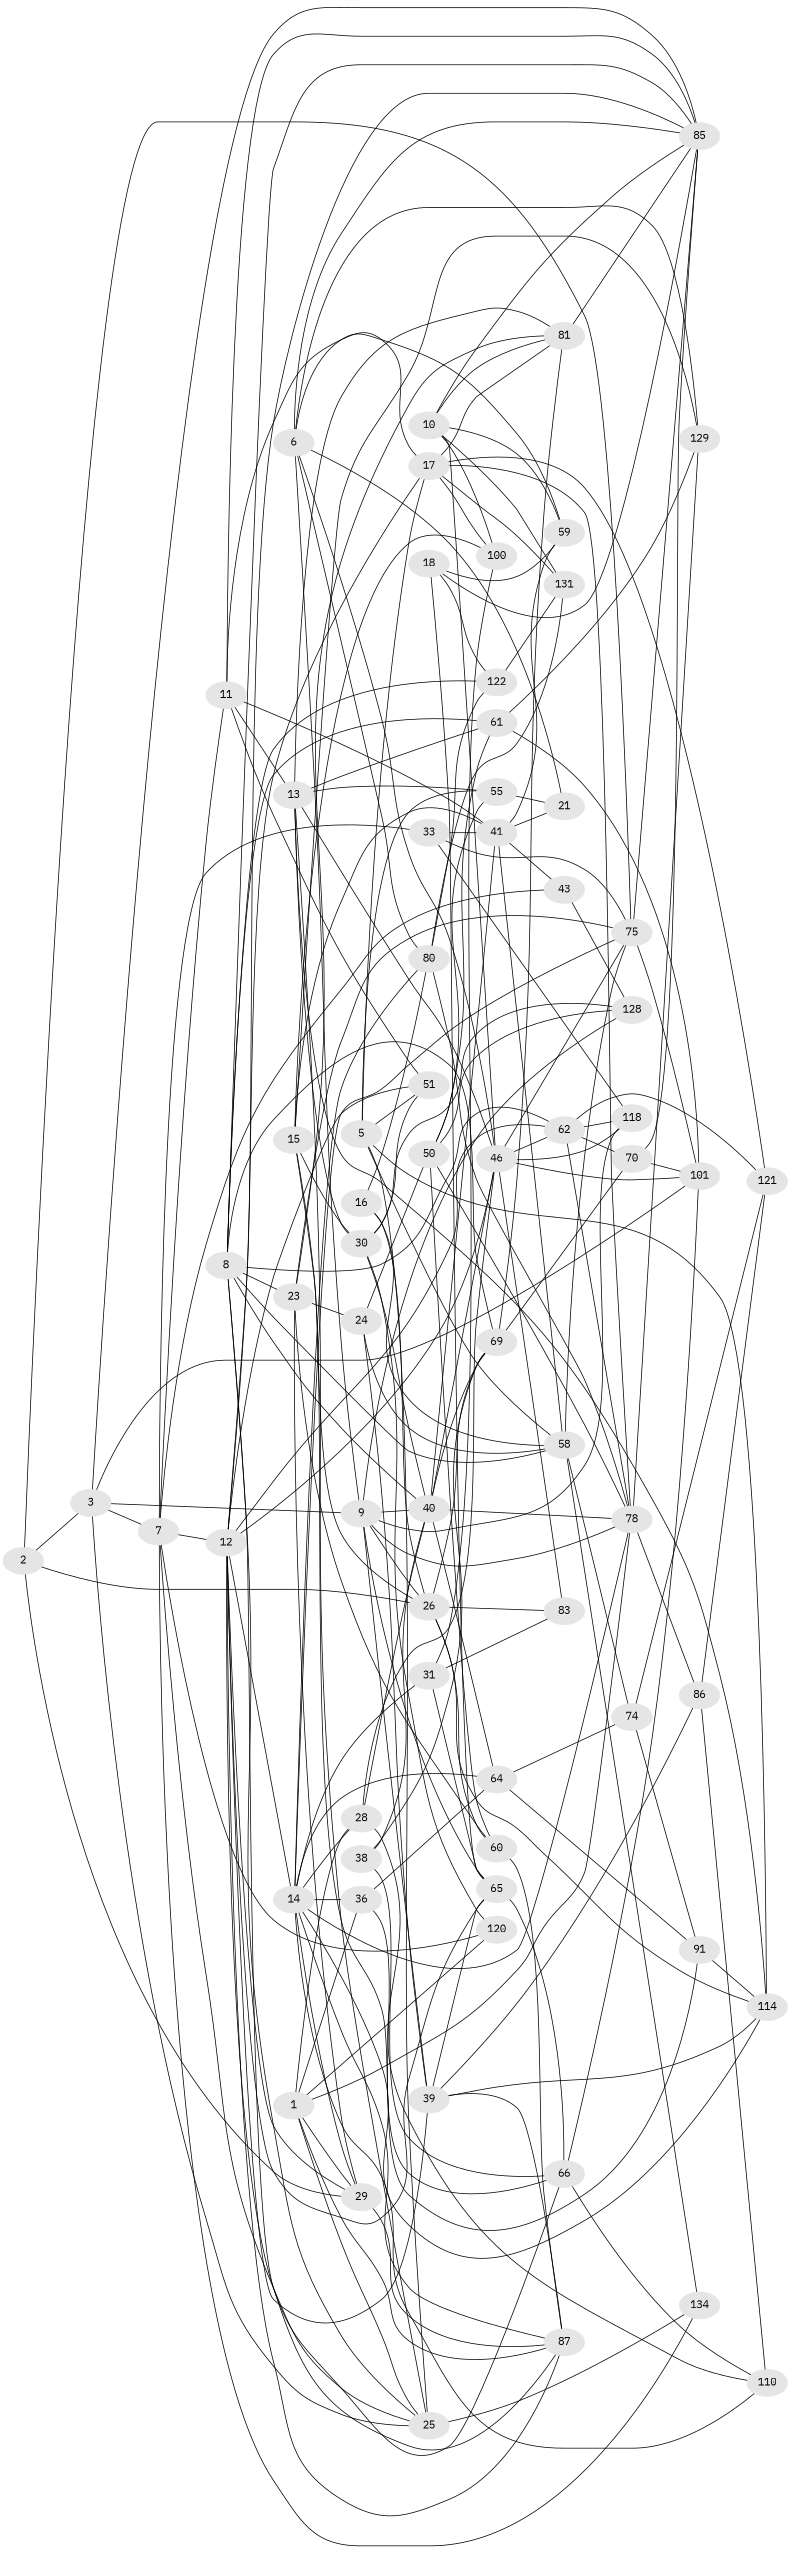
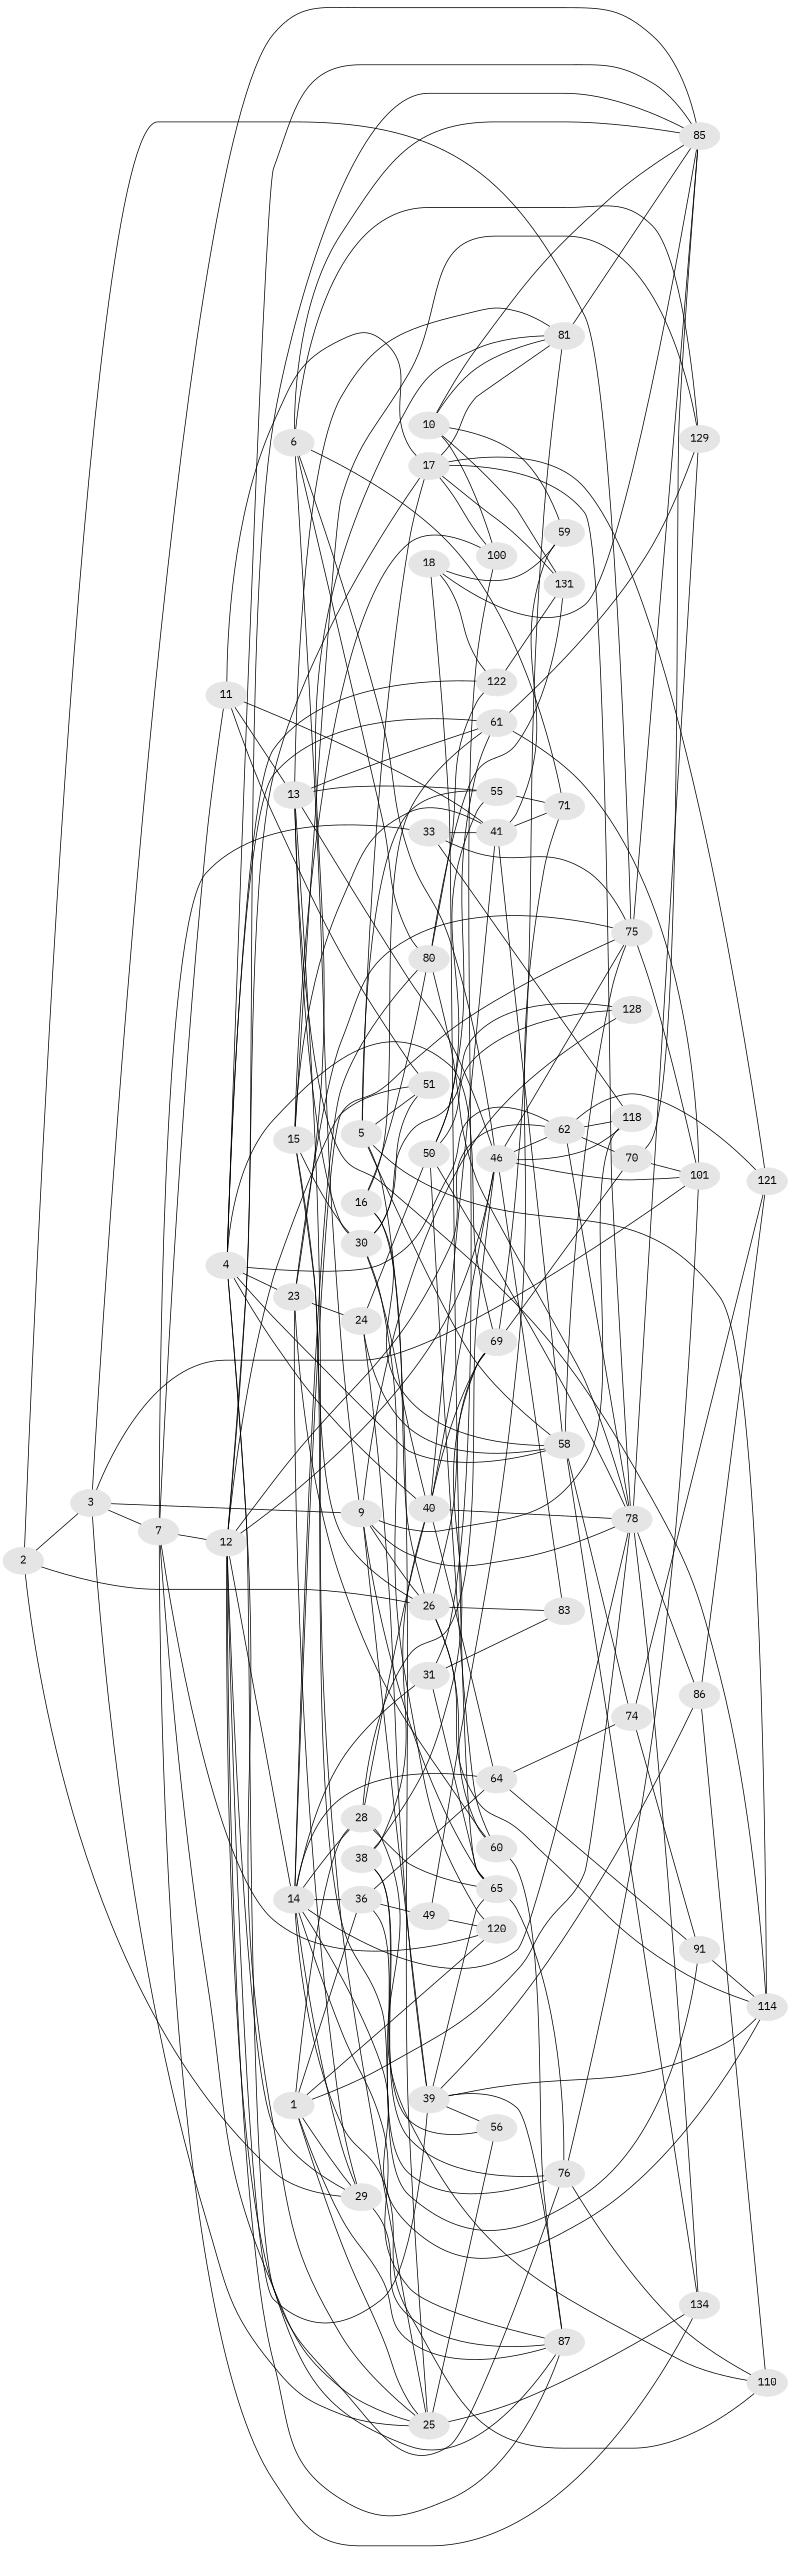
edge "85" -- "11": removed
edge "6" -- "59": removed
node "21": label "21" -> "71"
edge "10" -- "46": removed
node "43": removed
edge "61" -- "16": added
node "8": label "8" -> "4"
edge "40" -- "9": removed
edge "78" -- "134": added
node "49": added
node "56": added
edge "12" -- "65": now "28" -- "65"
node "66": label "66" -> "76"
